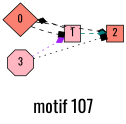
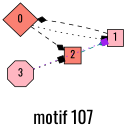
edge "0" -> "1": style dashed -> dotted
edge "1" -> "2": reversed
edge "3" -> "1": arrowhead diamond -> box
